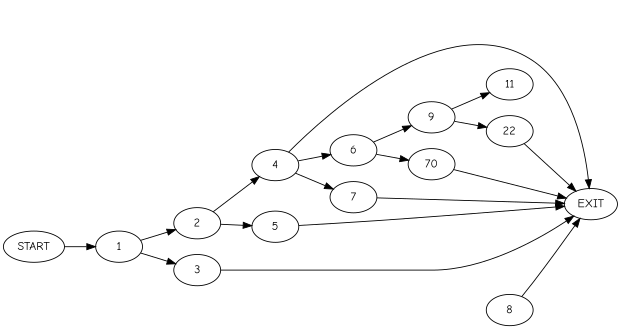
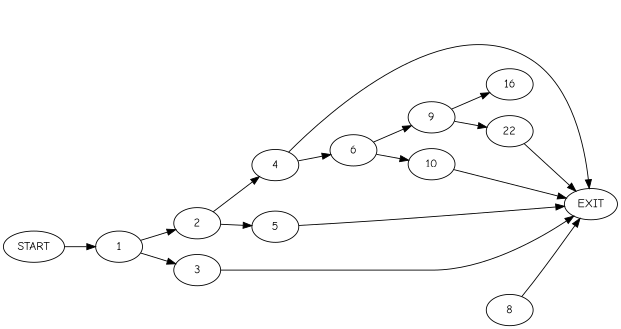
node "11": label "11" -> "16"
node "70": label "70" -> "10"
node "7": removed
